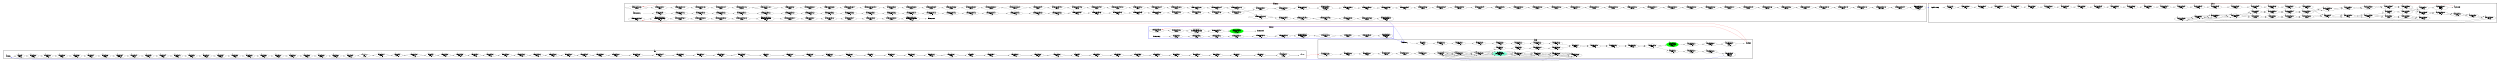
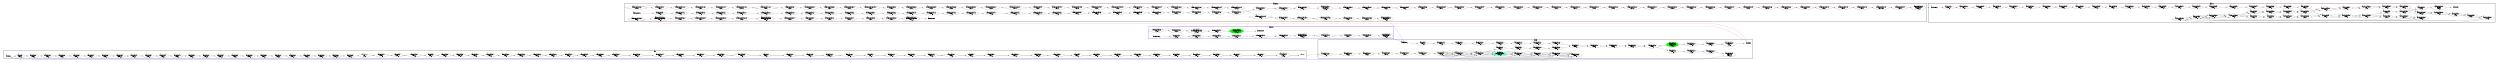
node "single_down_entry": label "single_down_entry" -> "lay_down_entry"
